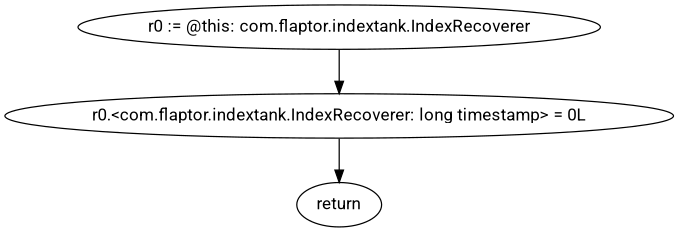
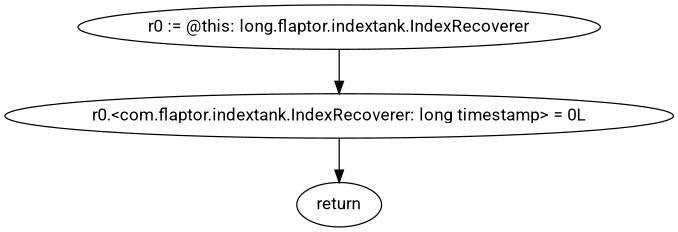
node "r0 := @this: com.flaptor.indextank.IndexRecoverer": label "r0 := @this: com.flaptor.indextank.IndexRecoverer" -> "r0 := @this: long.flaptor.indextank.IndexRecoverer"
